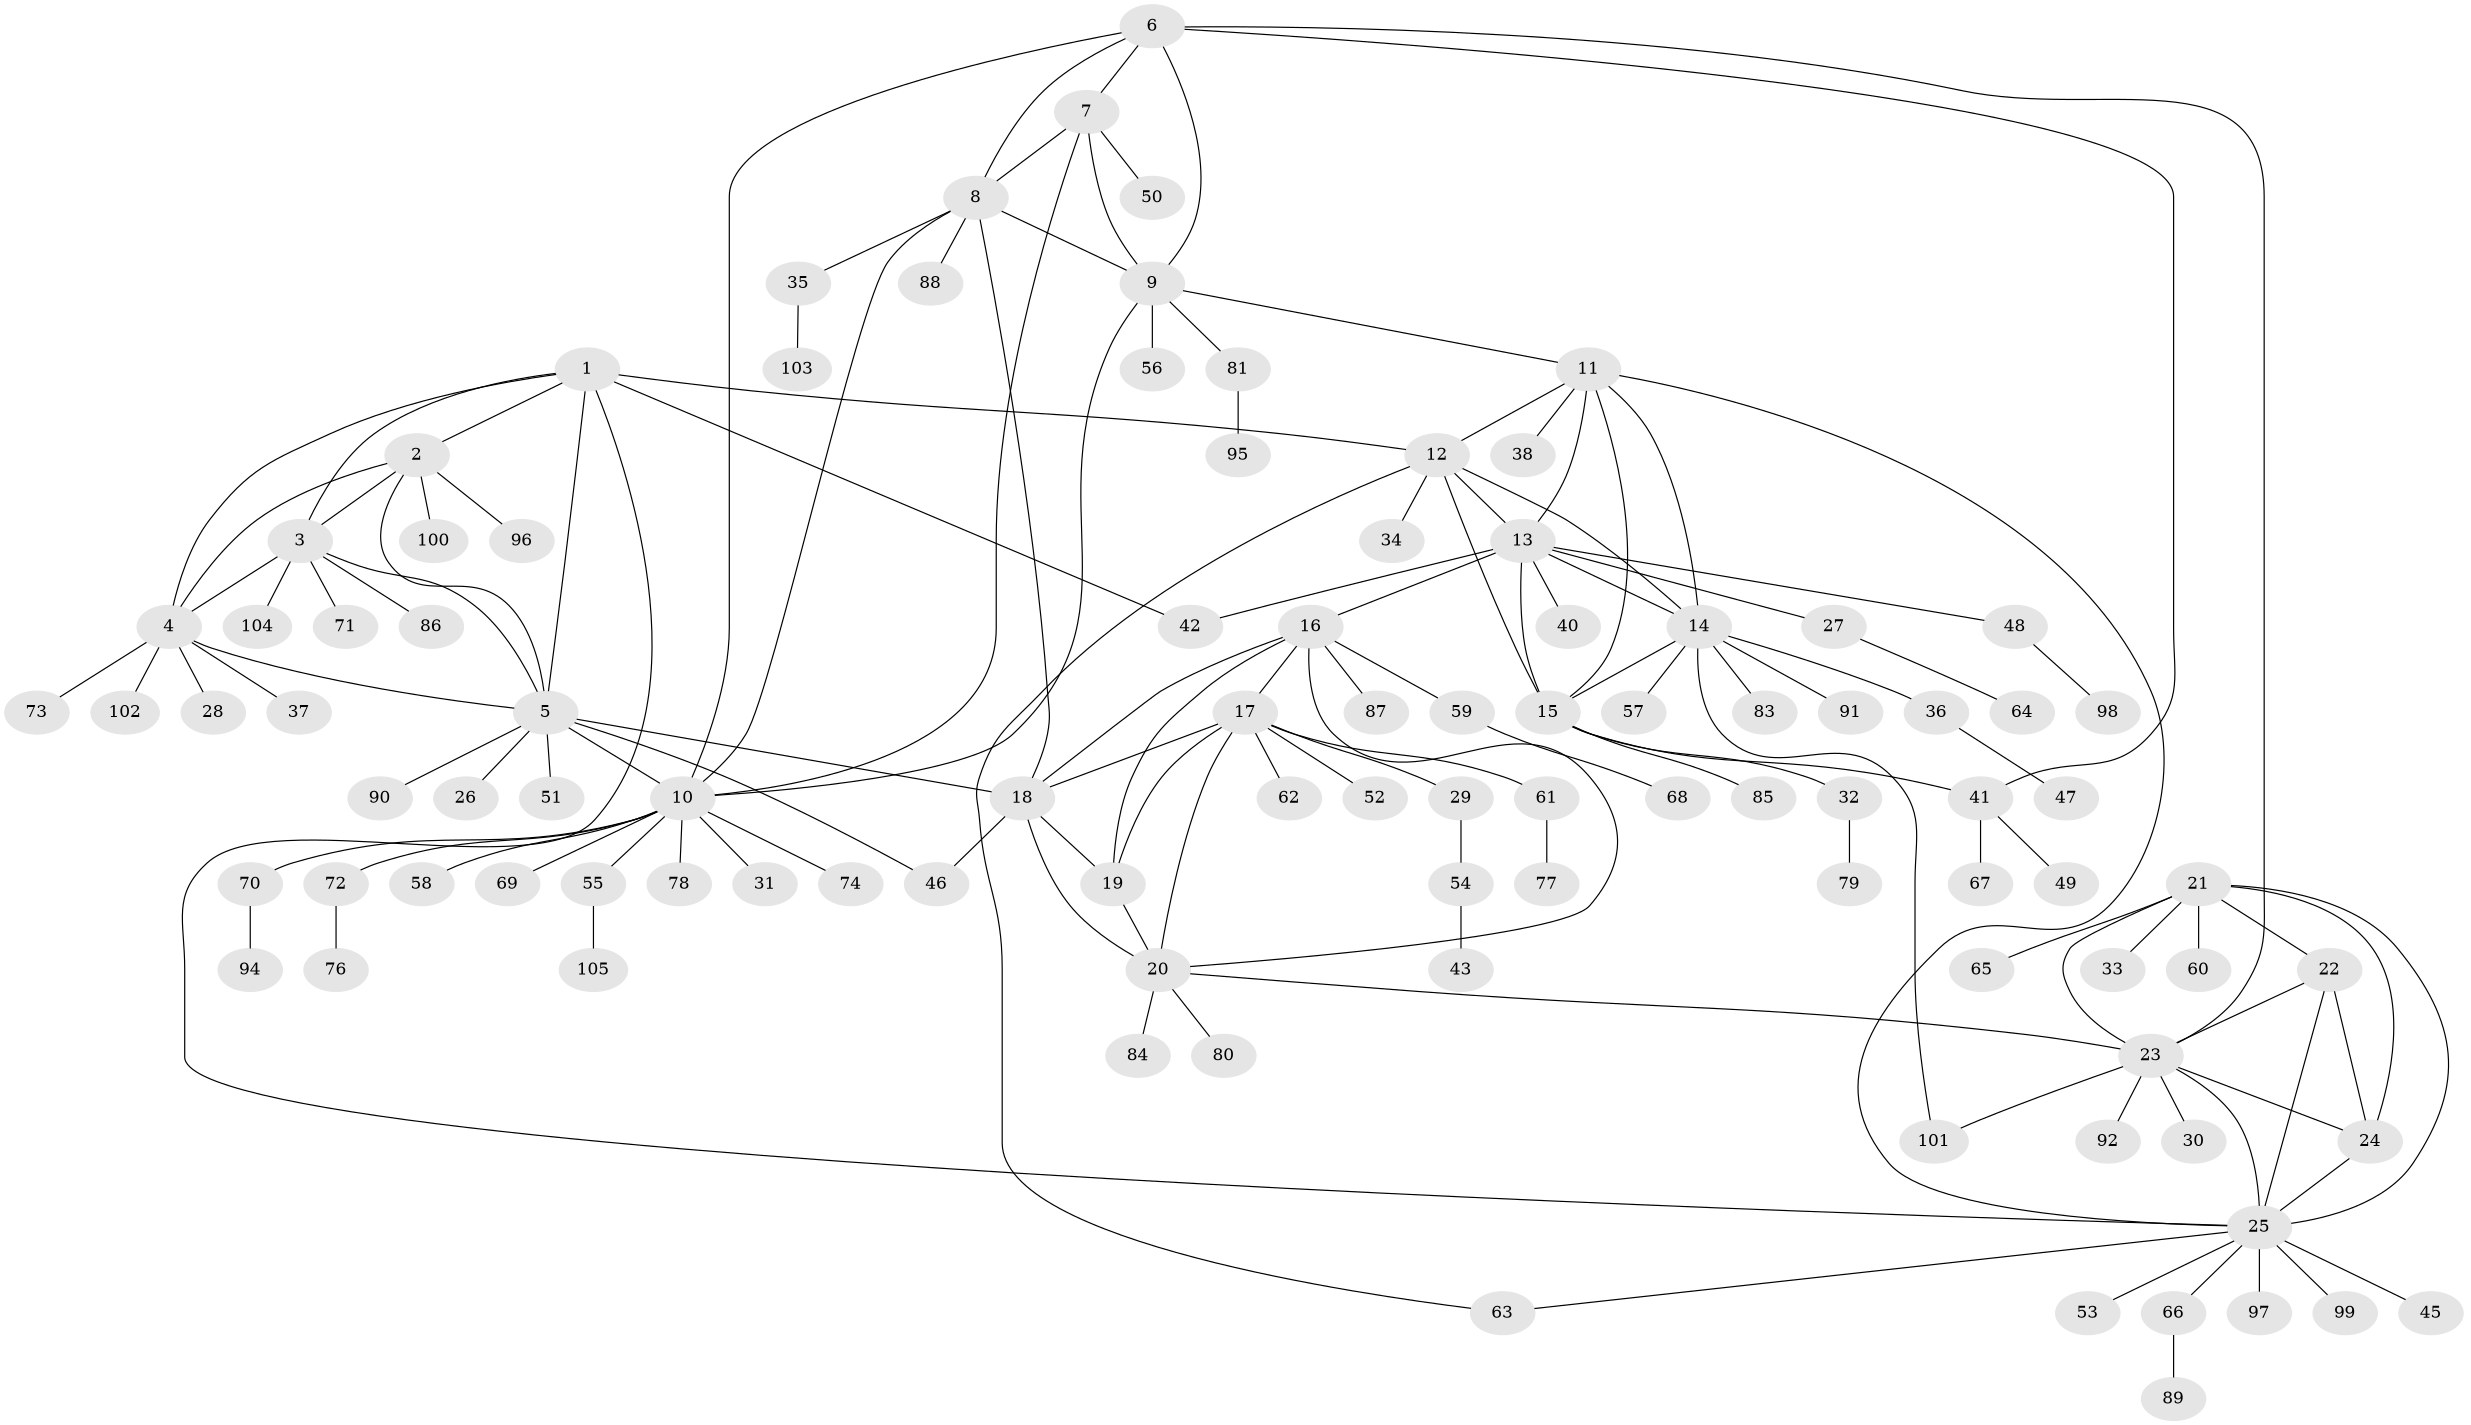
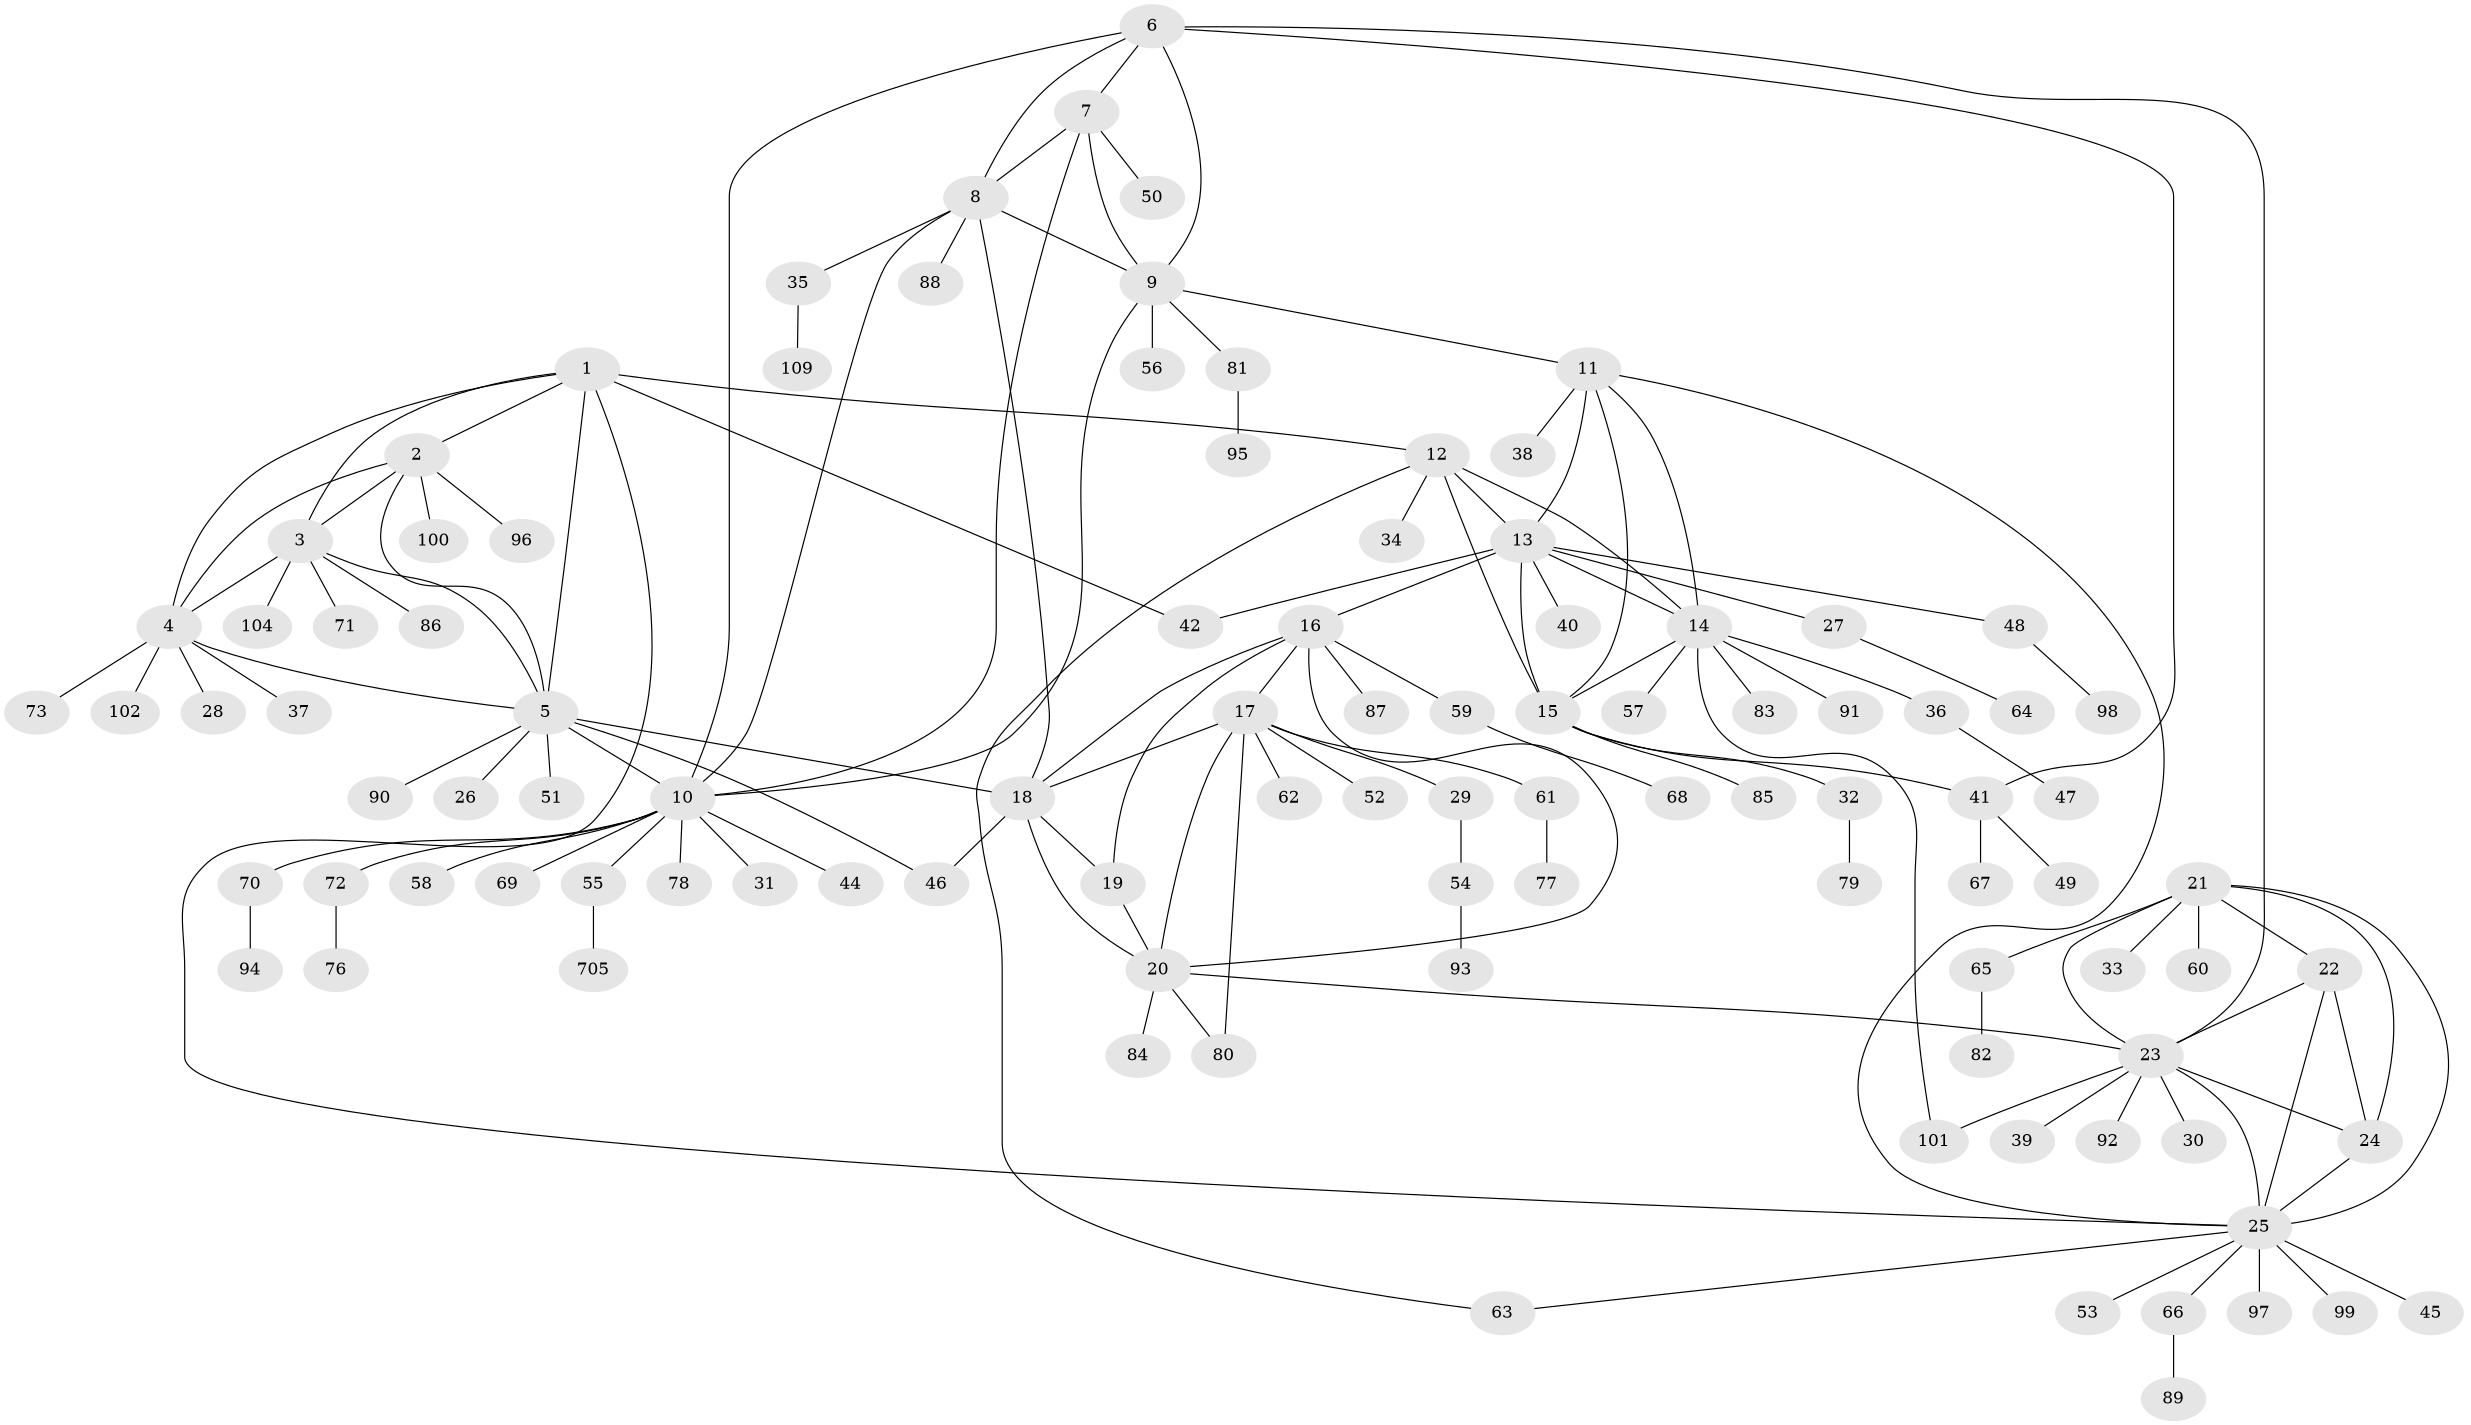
node "103": label "103" -> "109"
edge "11" -- "12": removed
edge "17" -- "19": now "17" -- "80"
node "74": label "74" -> "44"
node "105": label "105" -> "705"
node "43": label "43" -> "93"
node "82": added
node "39": added
